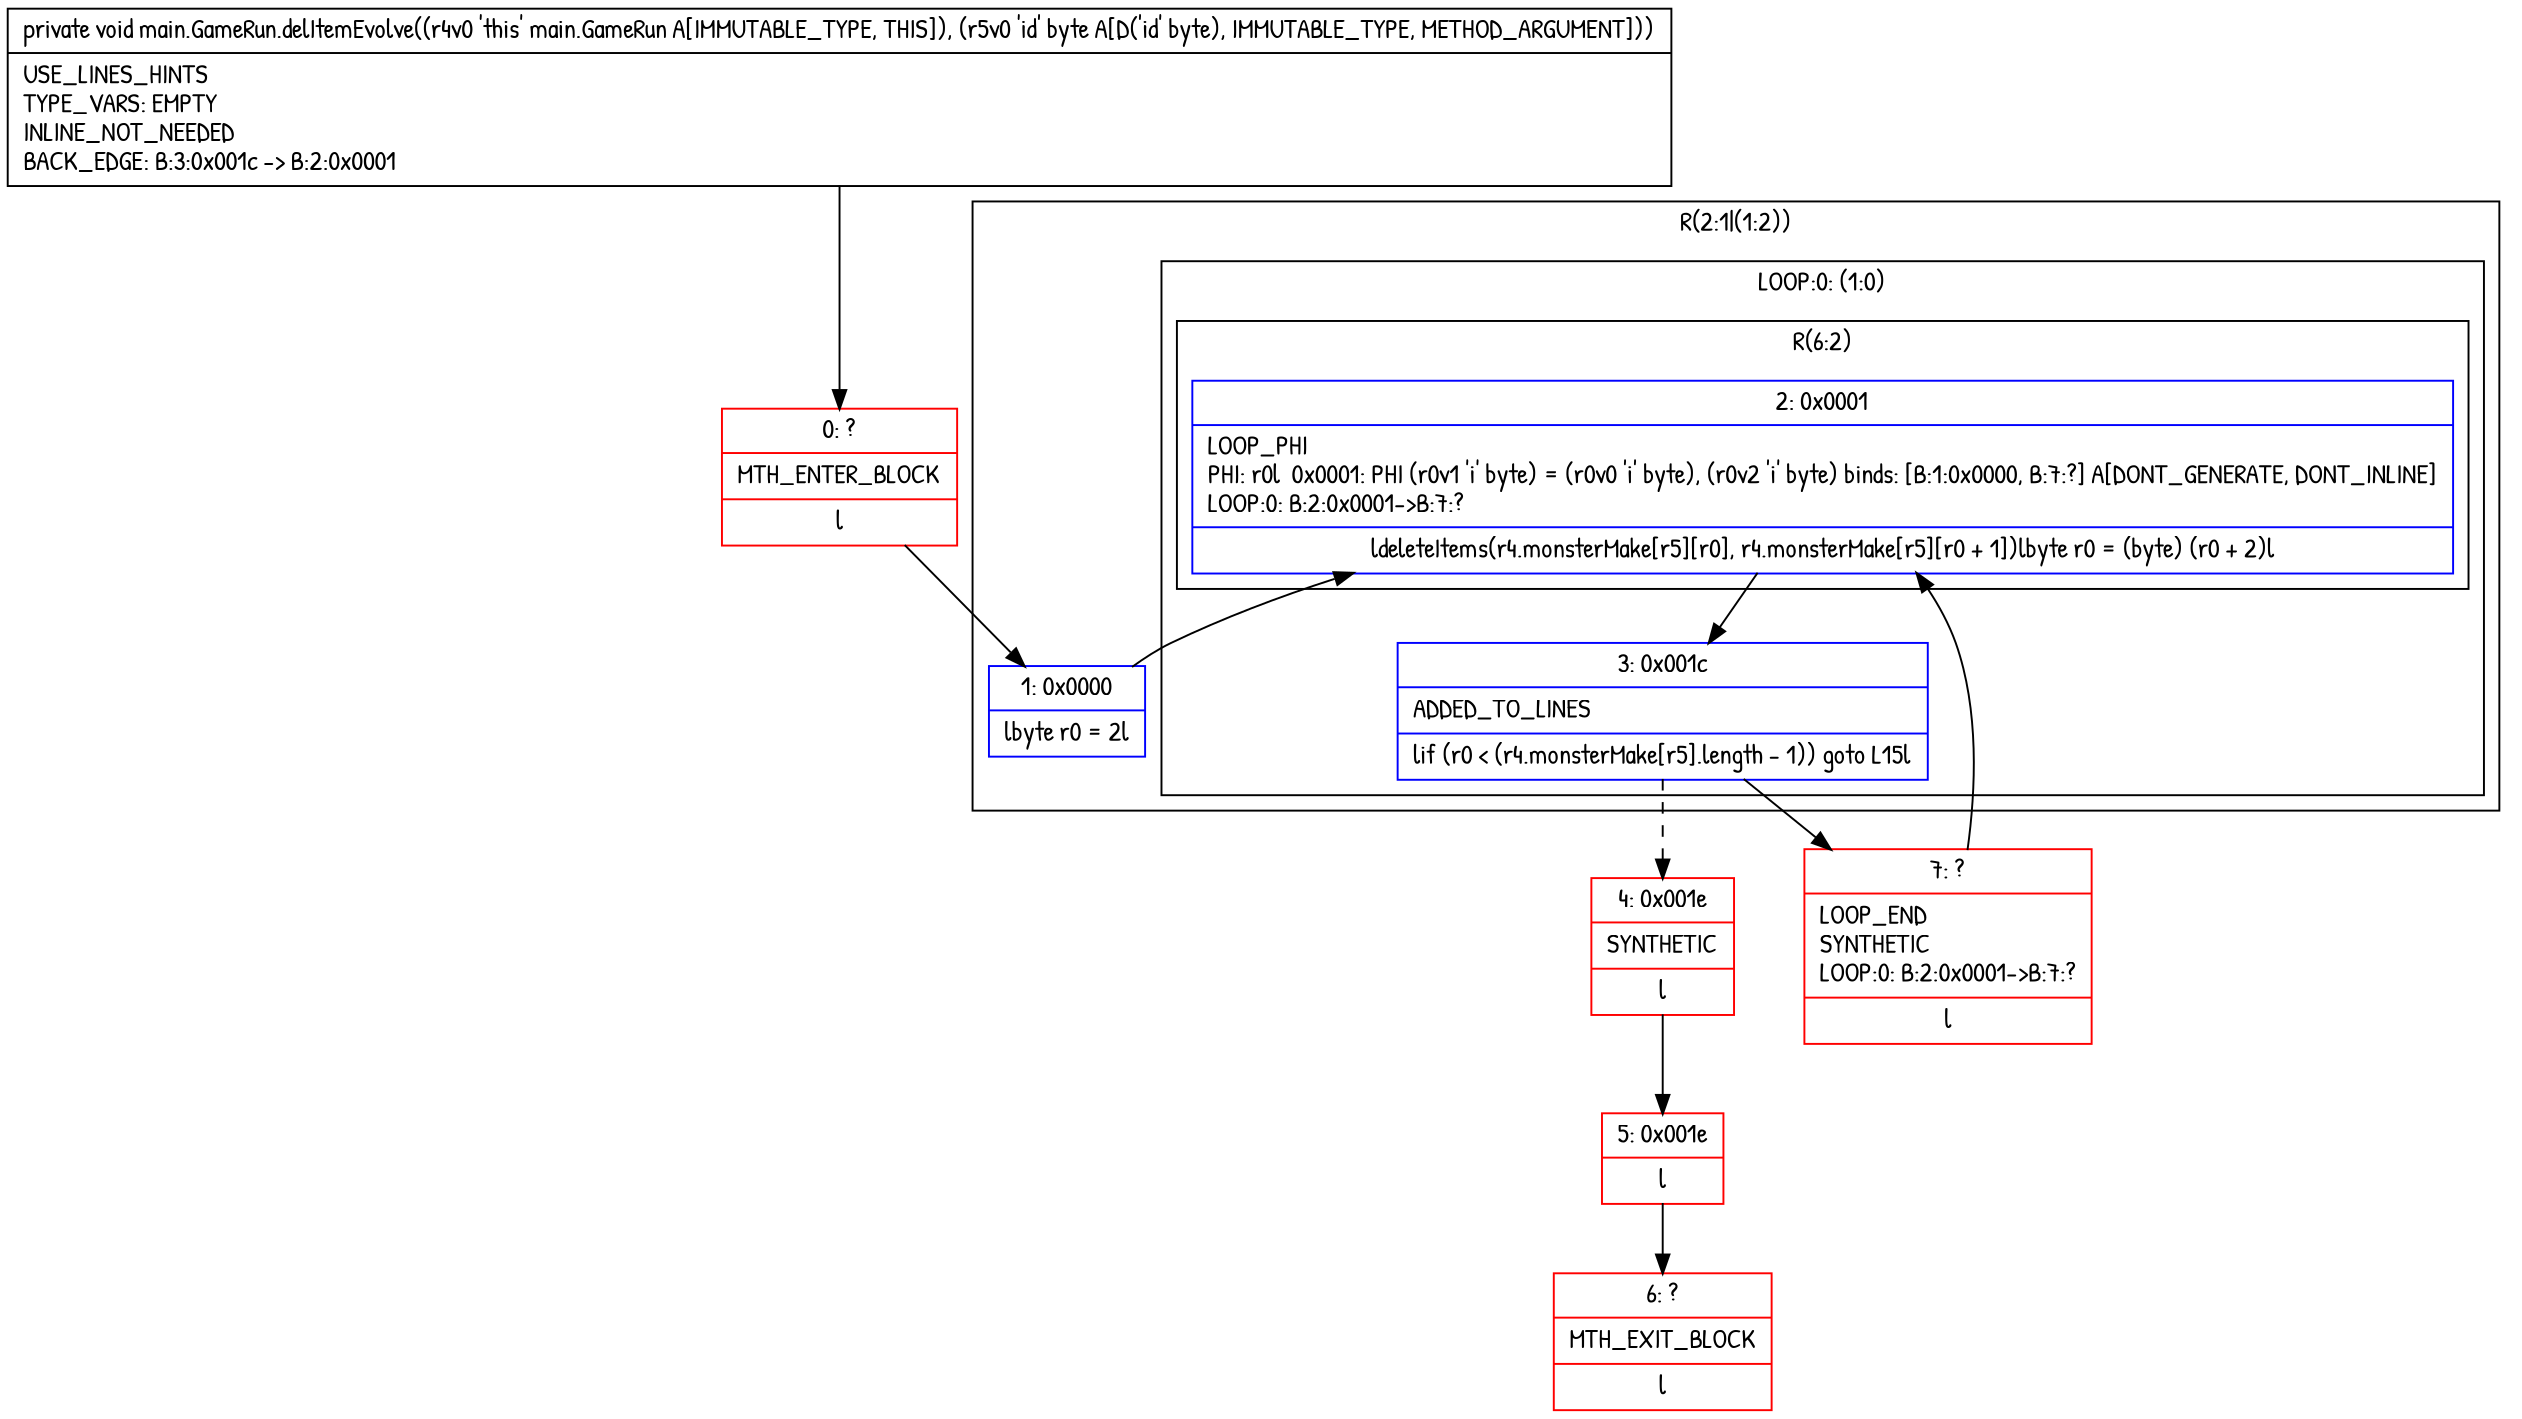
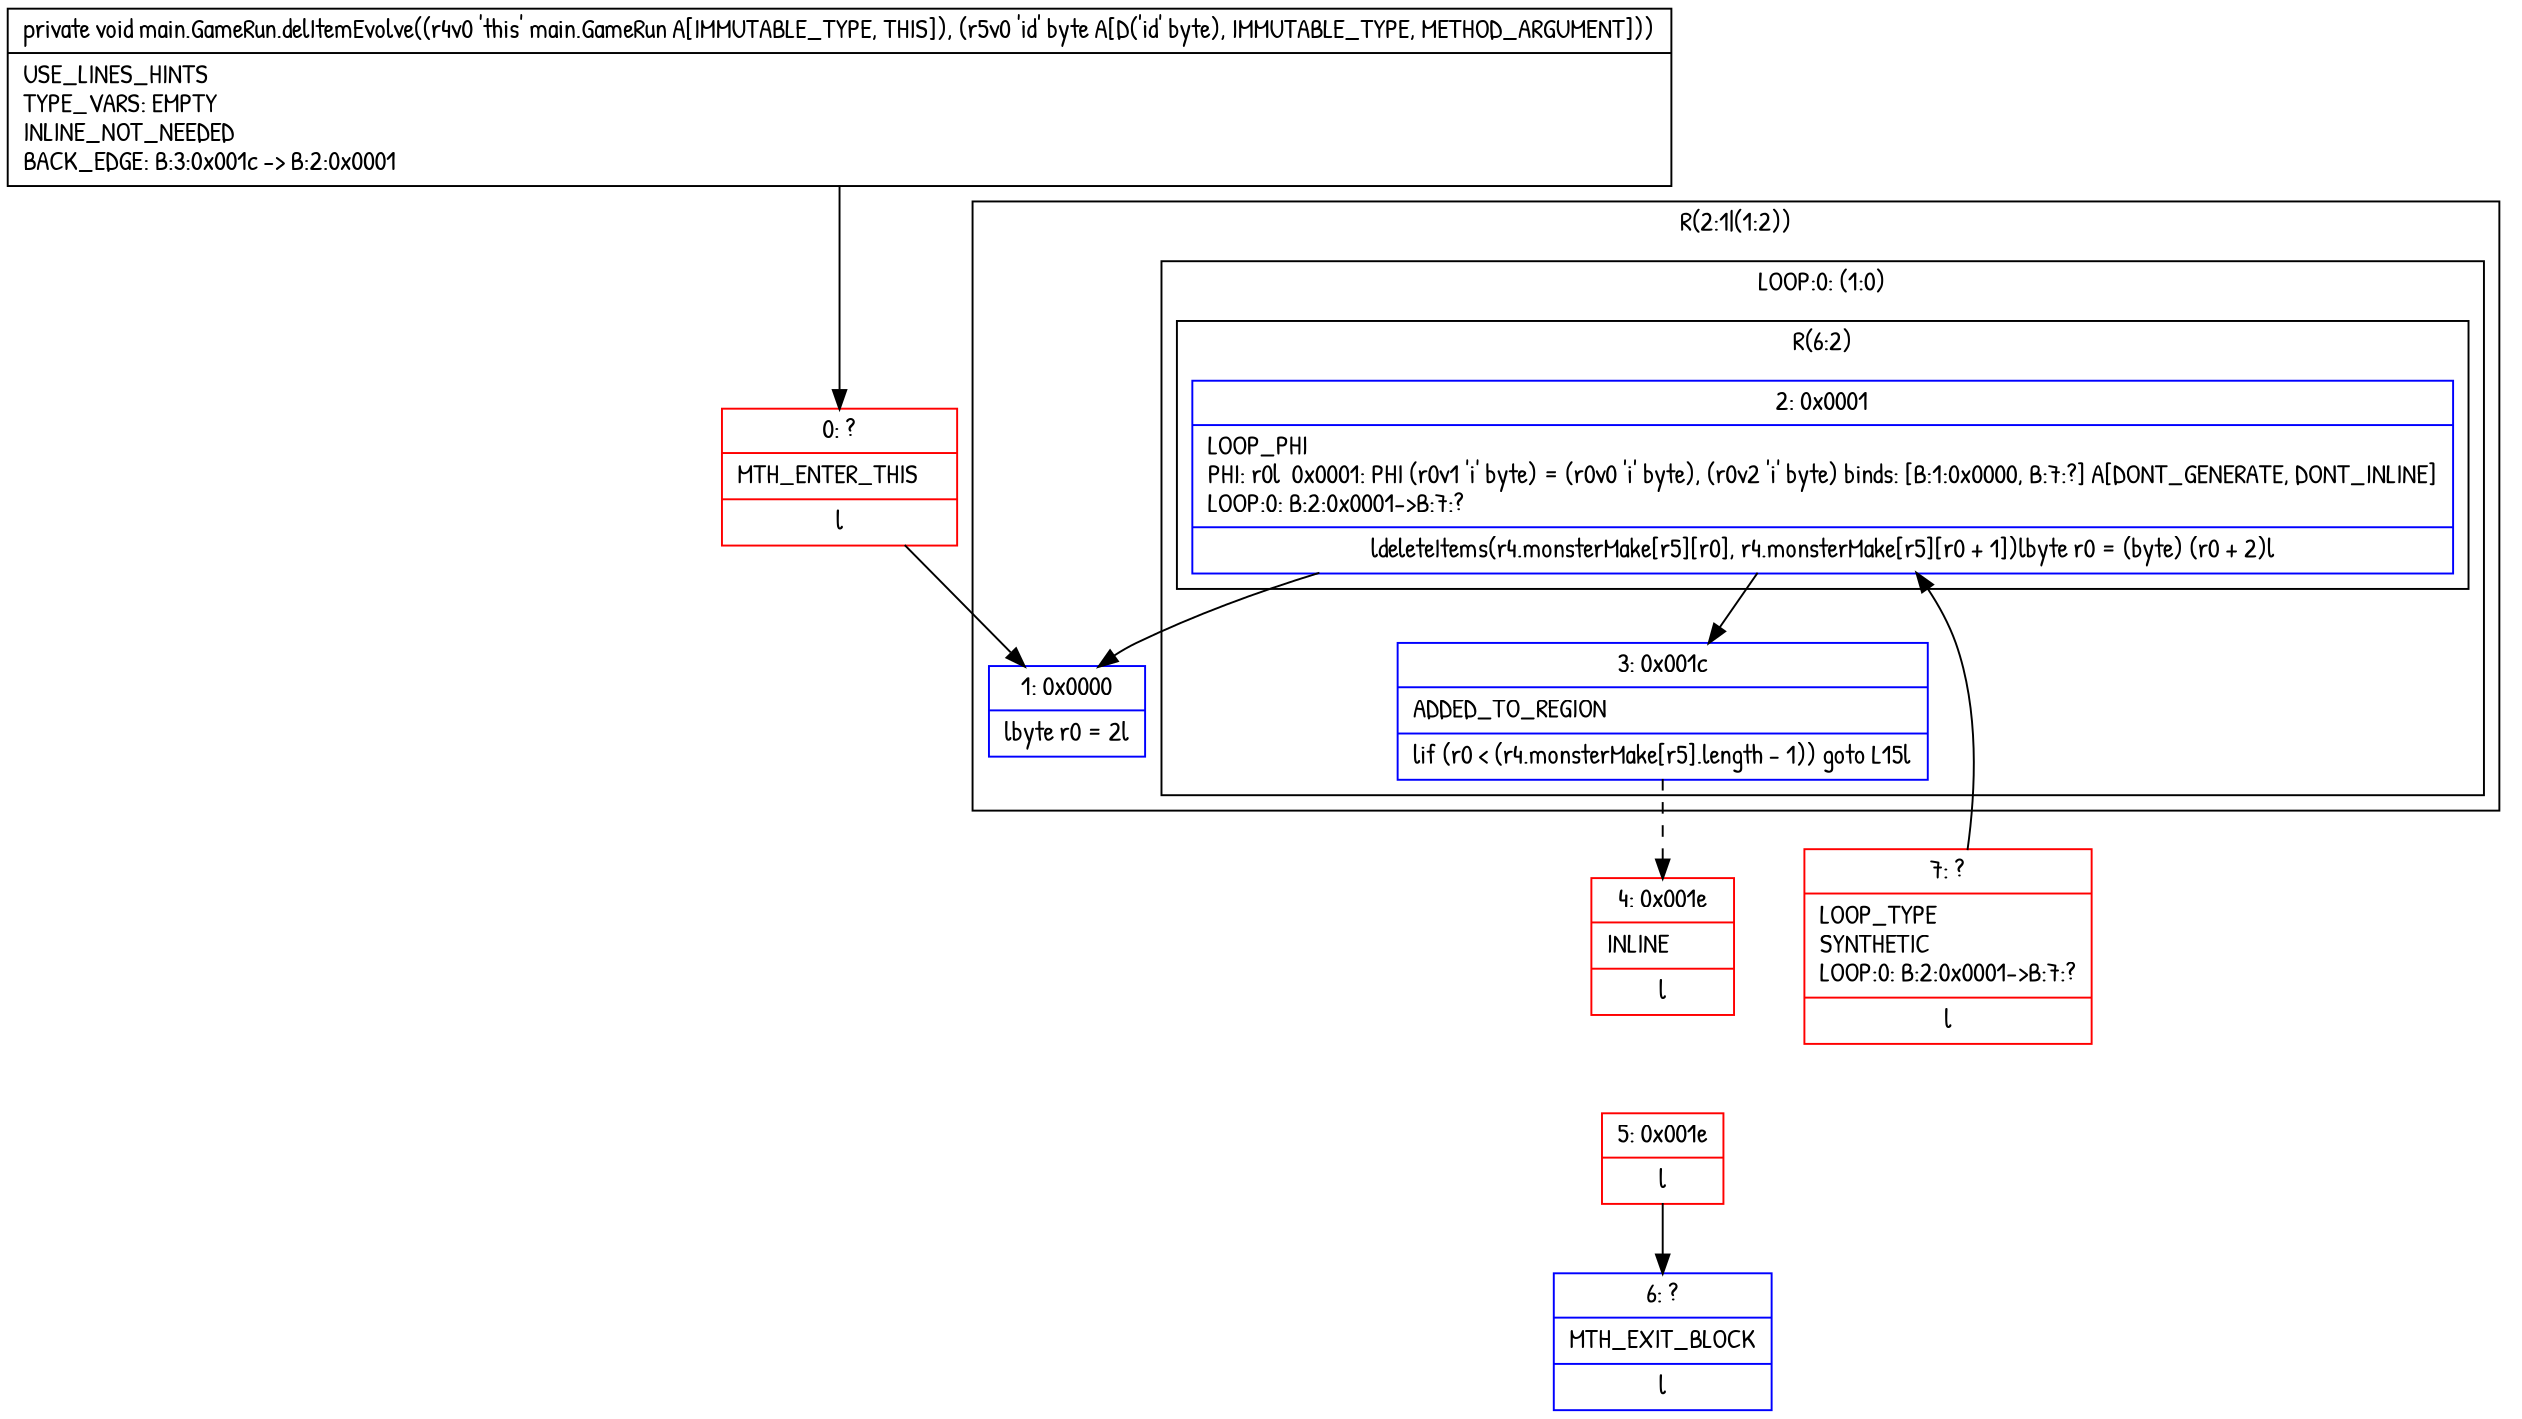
node "0: ?": text "MTH_ENTER_BLOCK" -> "MTH_ENTER_THIS"
edge "1: 0x0000" -> "2: 0x0001": reversed
node "3: 0x001c": text "ADDED_TO_LINES" -> "ADDED_TO_REGION"
edge "3: 0x001c" -> "7: ?": removed
node "7: ?": text "LOOP_END" -> "LOOP_TYPE"
node "4: 0x001e": text "SYNTHETIC" -> "INLINE"
edge "4: 0x001e" -> "5: 0x001e": removed
node "6: ?": color red -> blue
